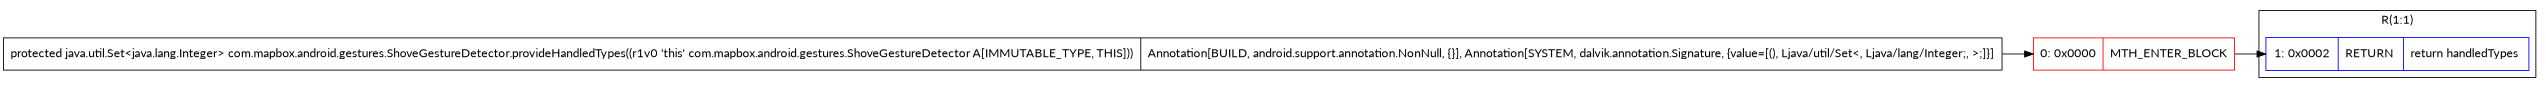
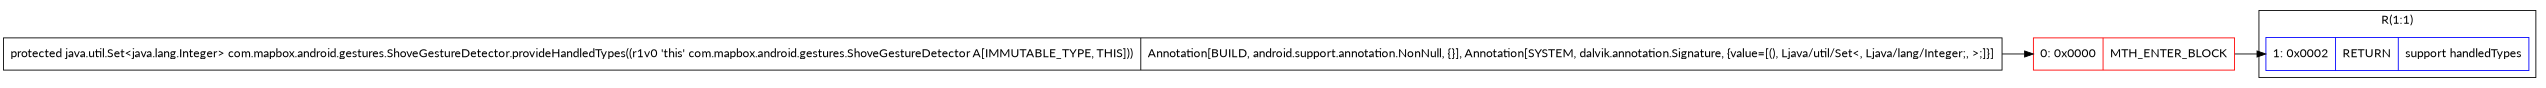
node "1: 0x0002": text "return handledTypes" -> "support handledTypes"
